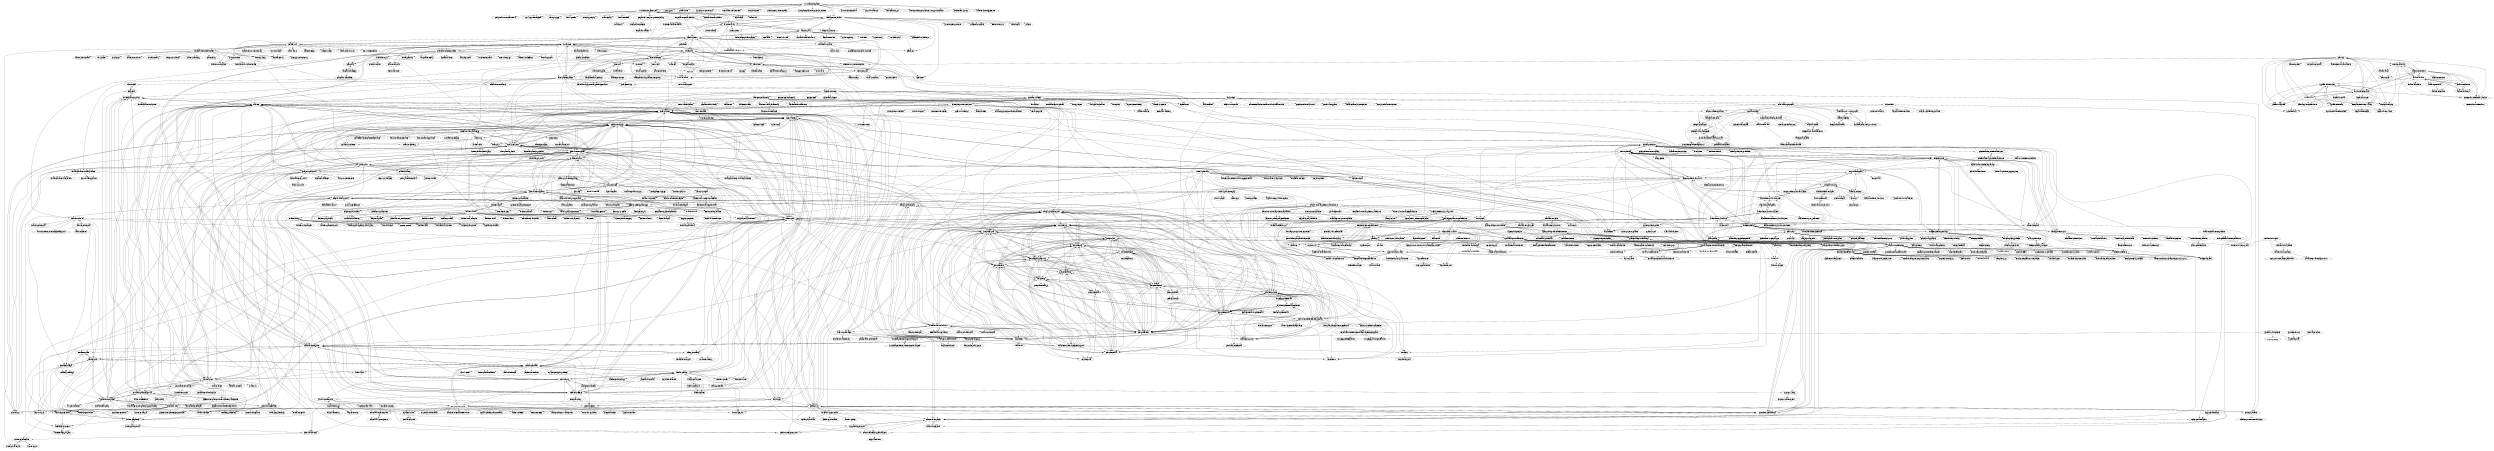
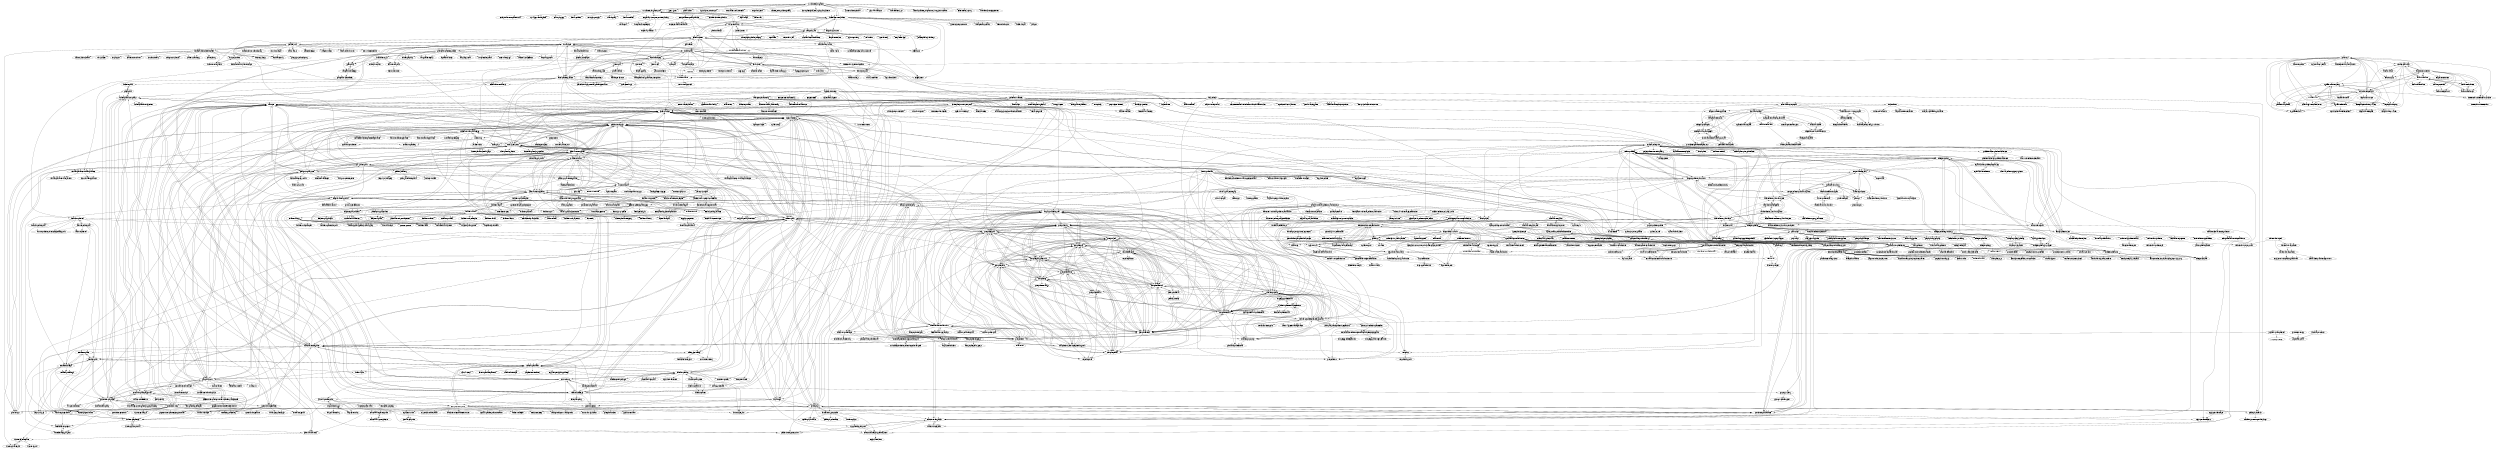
node "M-food/Enthral": label "M-food/Enthral" -> "M-griffin/Enthral"
node "architdate/Optiroc-Plugins": label "architdate/Optiroc-Plugins" -> "architdate/PKHeX-Plugins"
node "besteon/Ironmon-Tracker": label "besteon/Ironmon-Tracker" -> "tilemap/Ironmon-Tracker"
